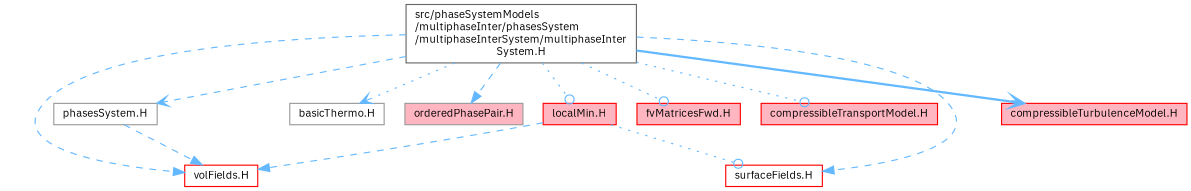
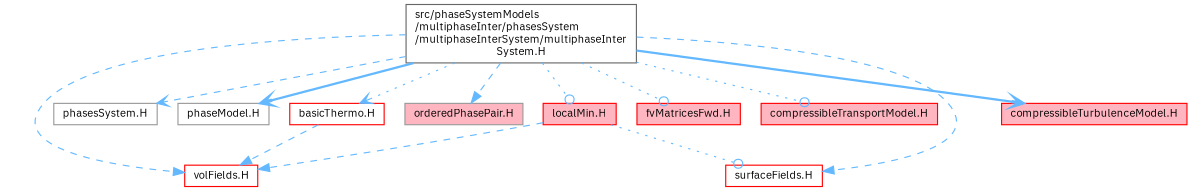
node "phaseModel.H": added
node "basicThermo.H": color grey60 -> red
edge "phasesSystem.H" -> "volFields.H": now "basicThermo.H" -> "volFields.H"
